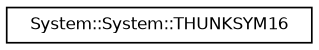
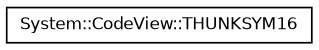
node "System::System::THUNKSYM16": label "System::System::THUNKSYM16" -> "System::CodeView::THUNKSYM16"
